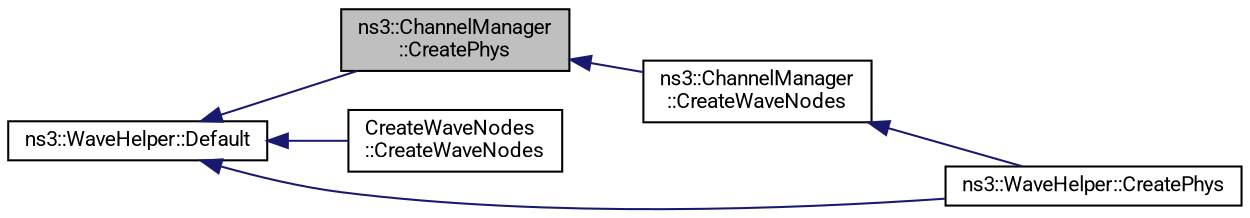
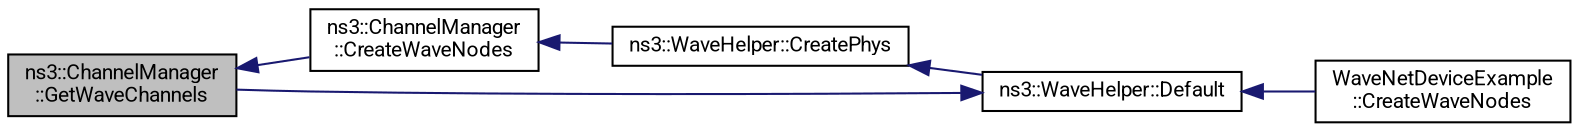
node "ns3::ChannelManager ::CreatePhys": label "ns3::ChannelManager ::CreatePhys" -> "ns3::ChannelManager ::GetWaveChannels"
node "CreateWaveNodes ::CreateWaveNodes": label "CreateWaveNodes ::CreateWaveNodes" -> "WaveNetDeviceExample ::CreateWaveNodes"
edge "ns3::WaveHelper::CreatePhys" -> "ns3::WaveHelper::Default": reversed
